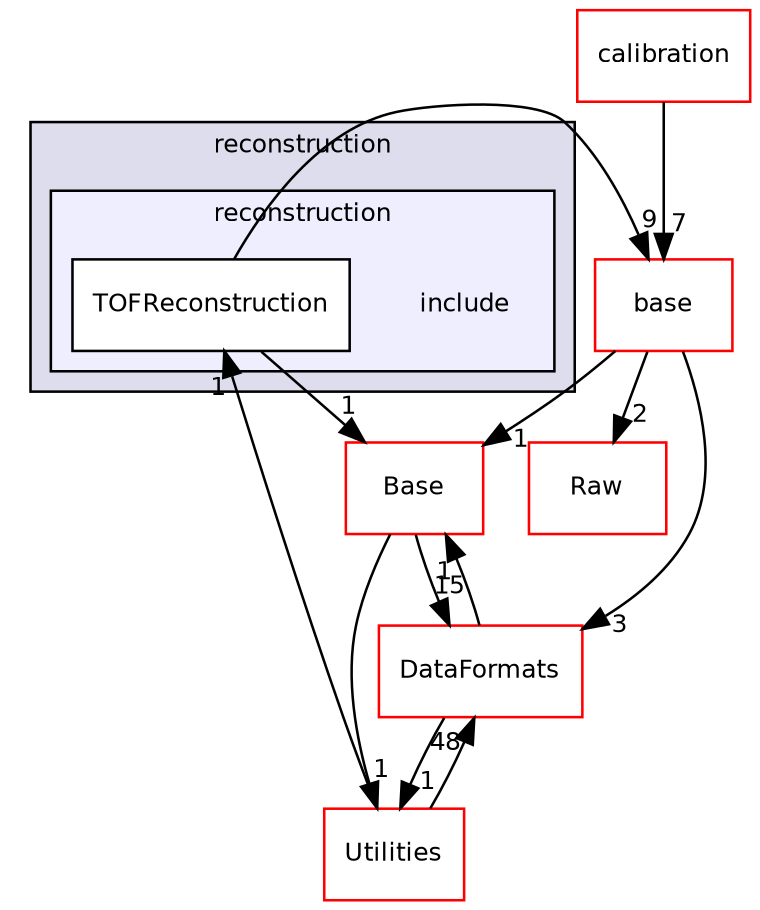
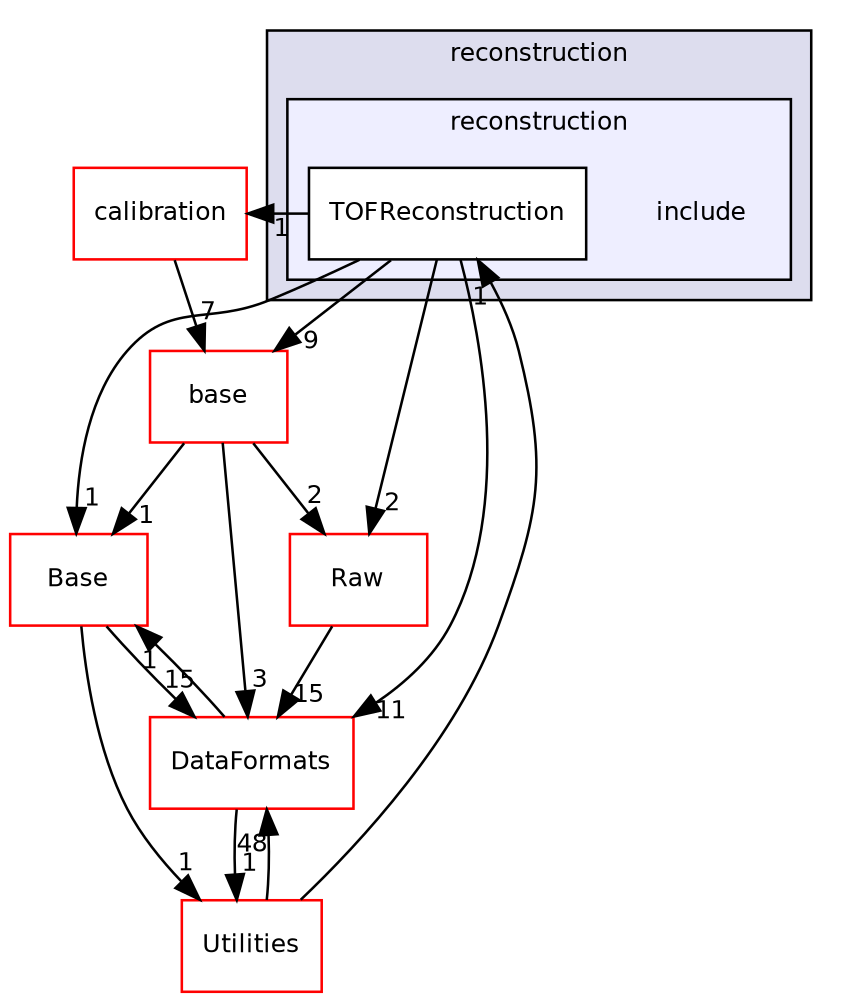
edge "TOFReconstruction" -> "calibration": added
edge "TOFReconstruction" -> "Raw": added
edge "TOFReconstruction" -> "DataFormats": added
edge "Raw" -> "DataFormats": added
